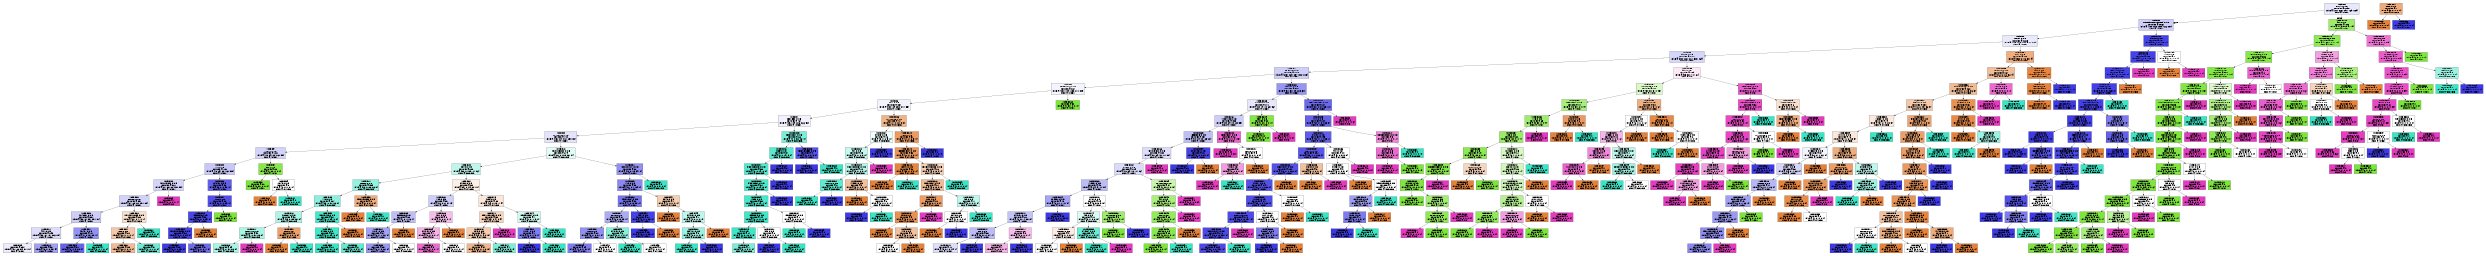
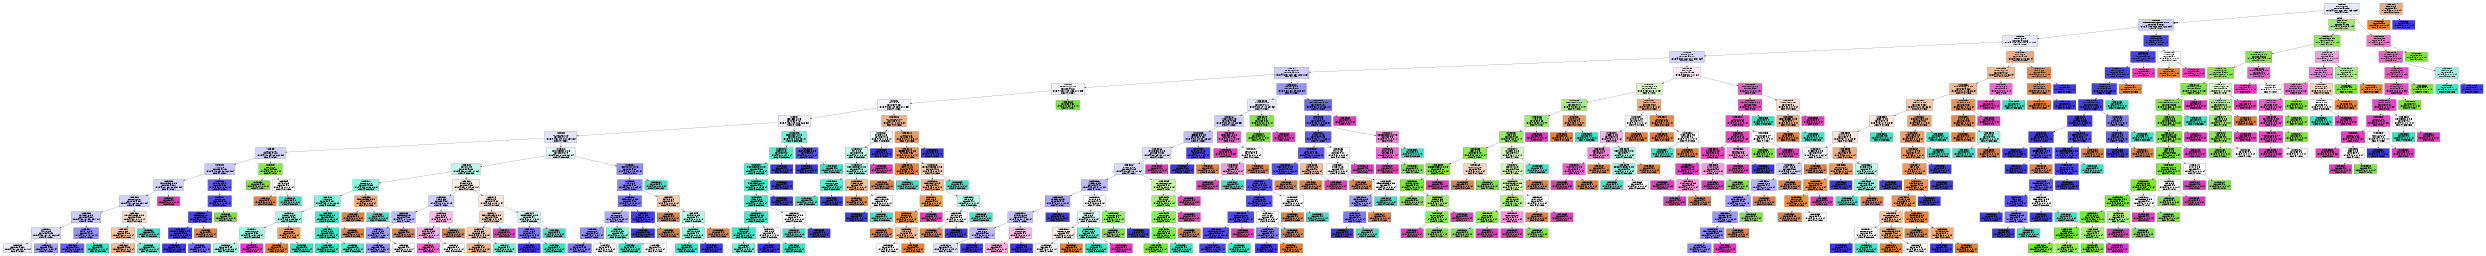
edge "node #442" -> "node #508": now "node #0" -> "node #508"
node "node #500": text "soybean = chinese" -> "class = chinese"
node "node #388": text "class = japanese" -> "turmeric = japanese"
edge "node #154" -> "node #158": reversed
node "node #32": text "samples = 1" -> "cayenne = 1"
